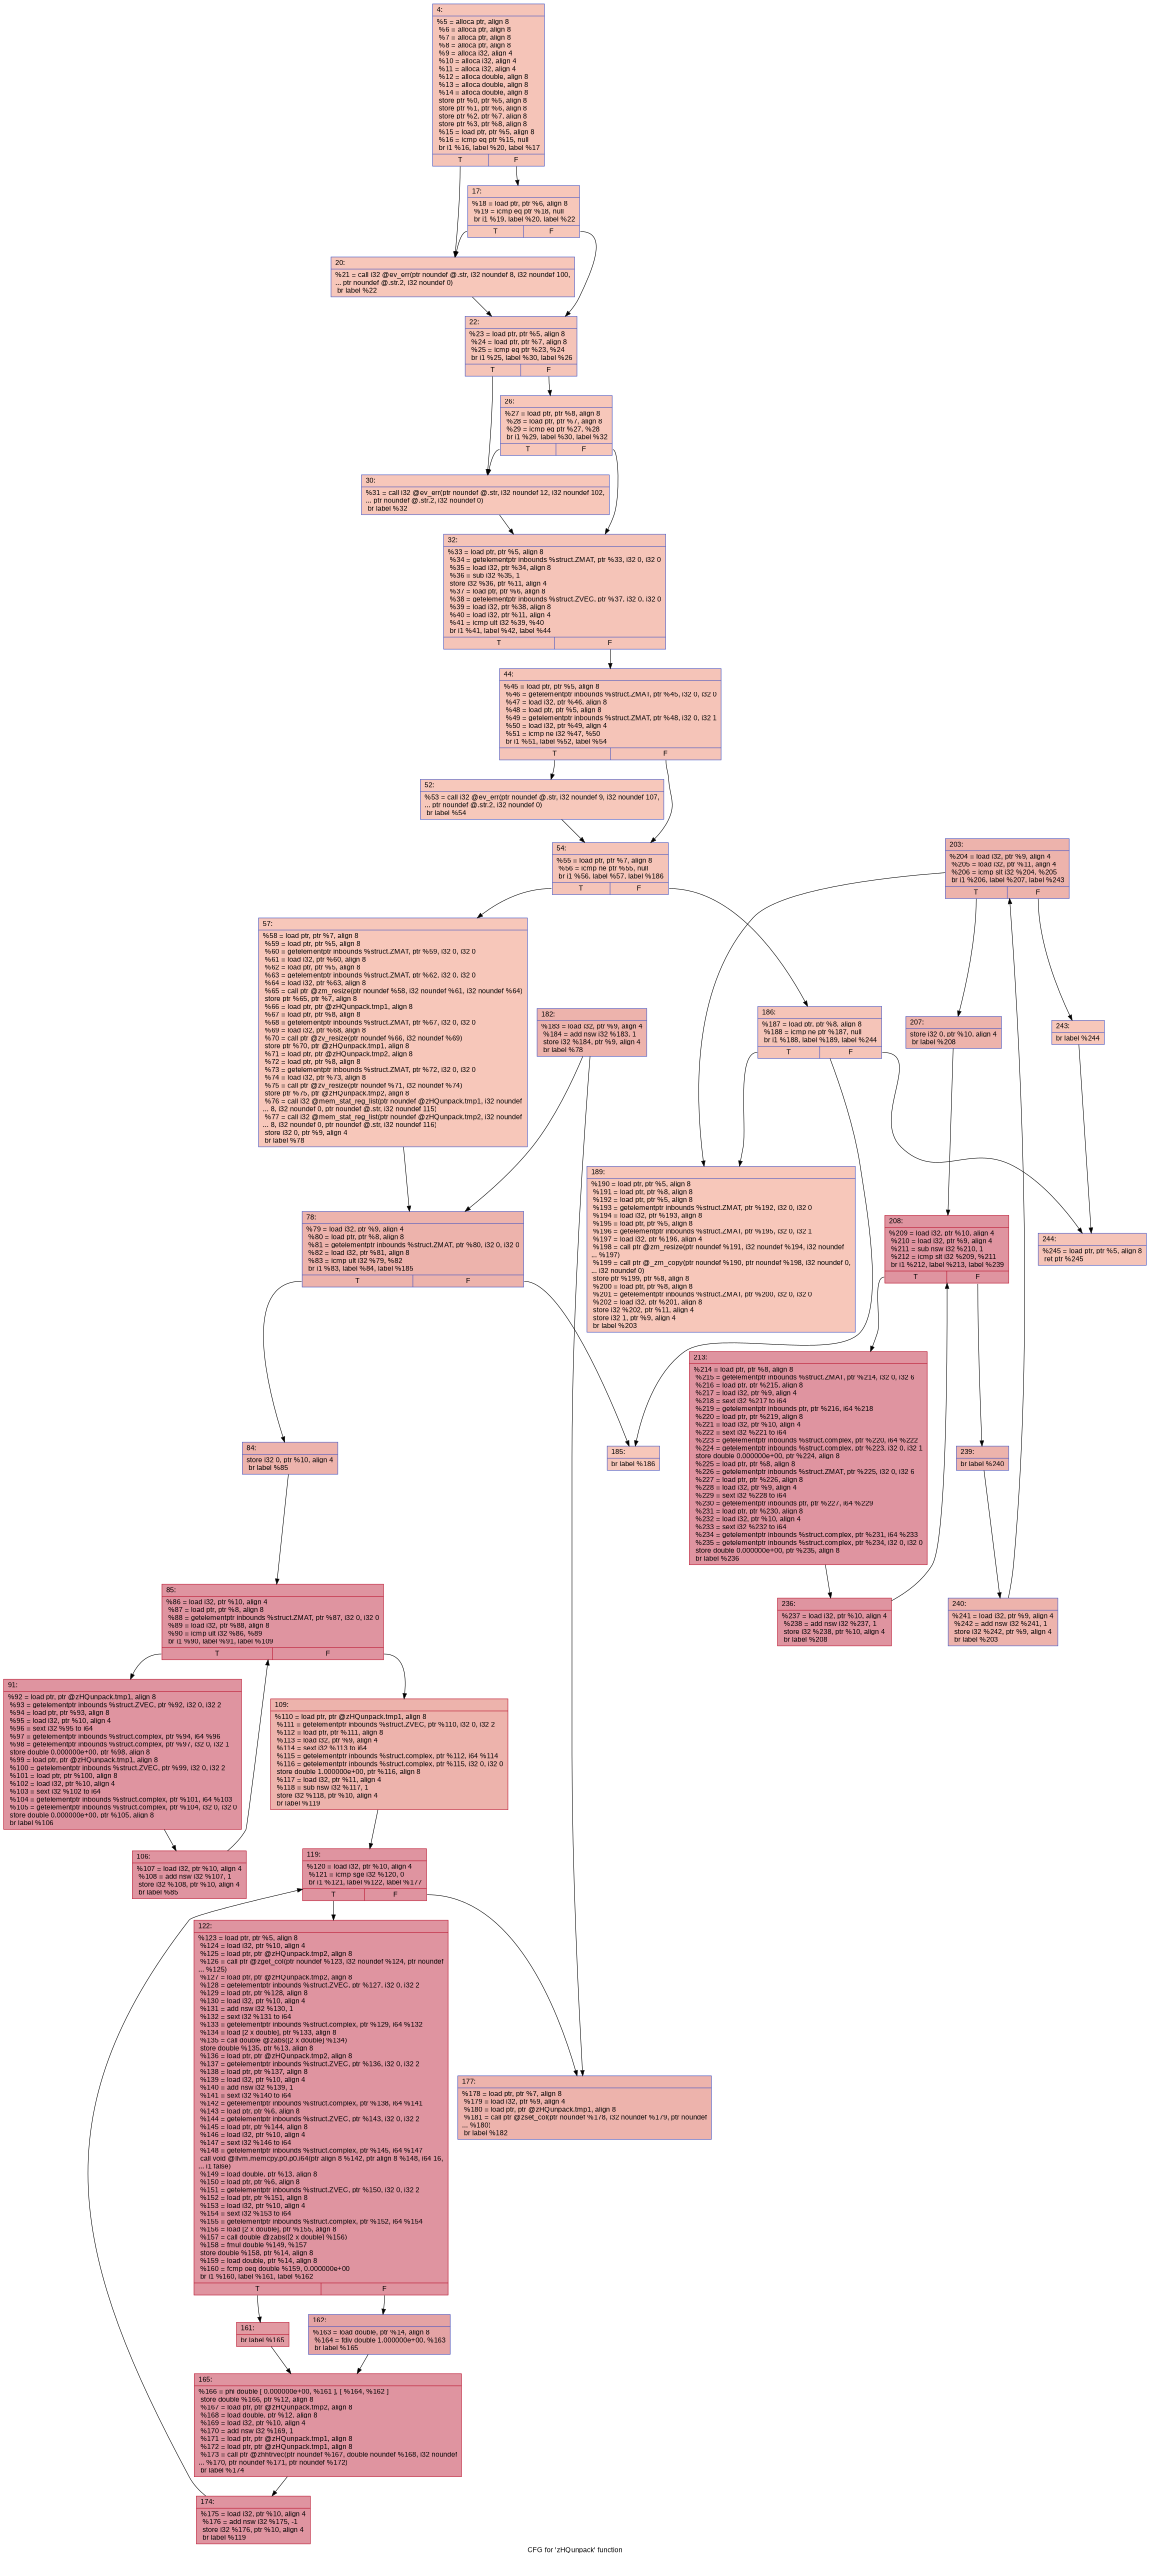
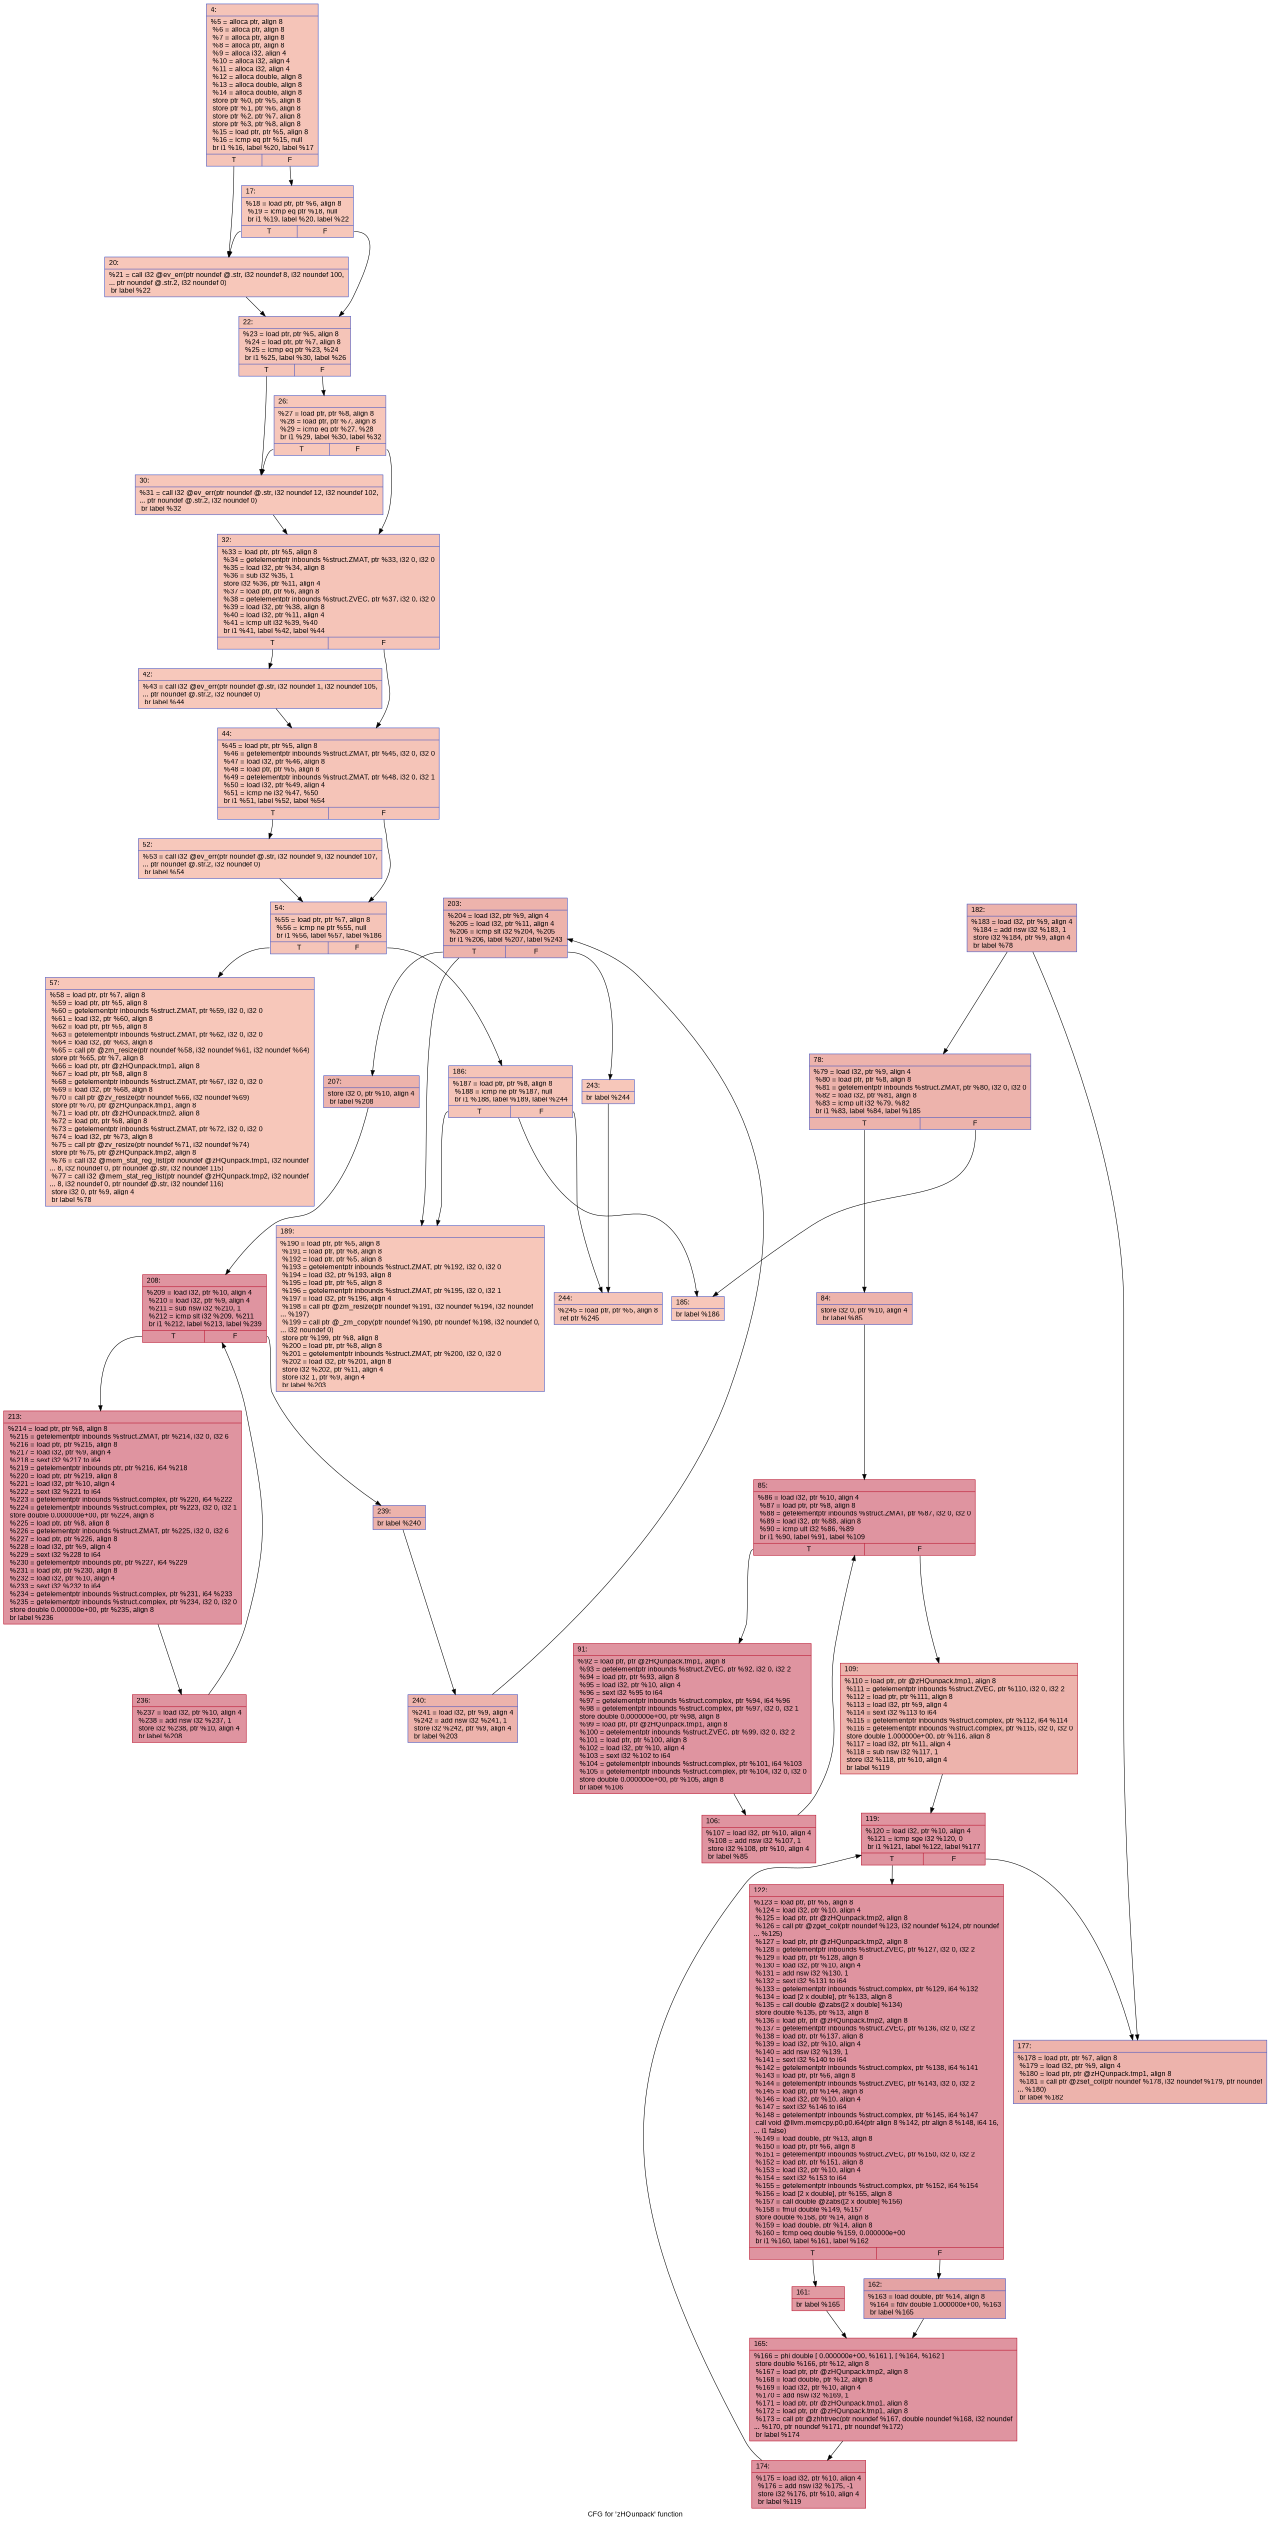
node "42:": added
edge "57:" -> "78:": removed
